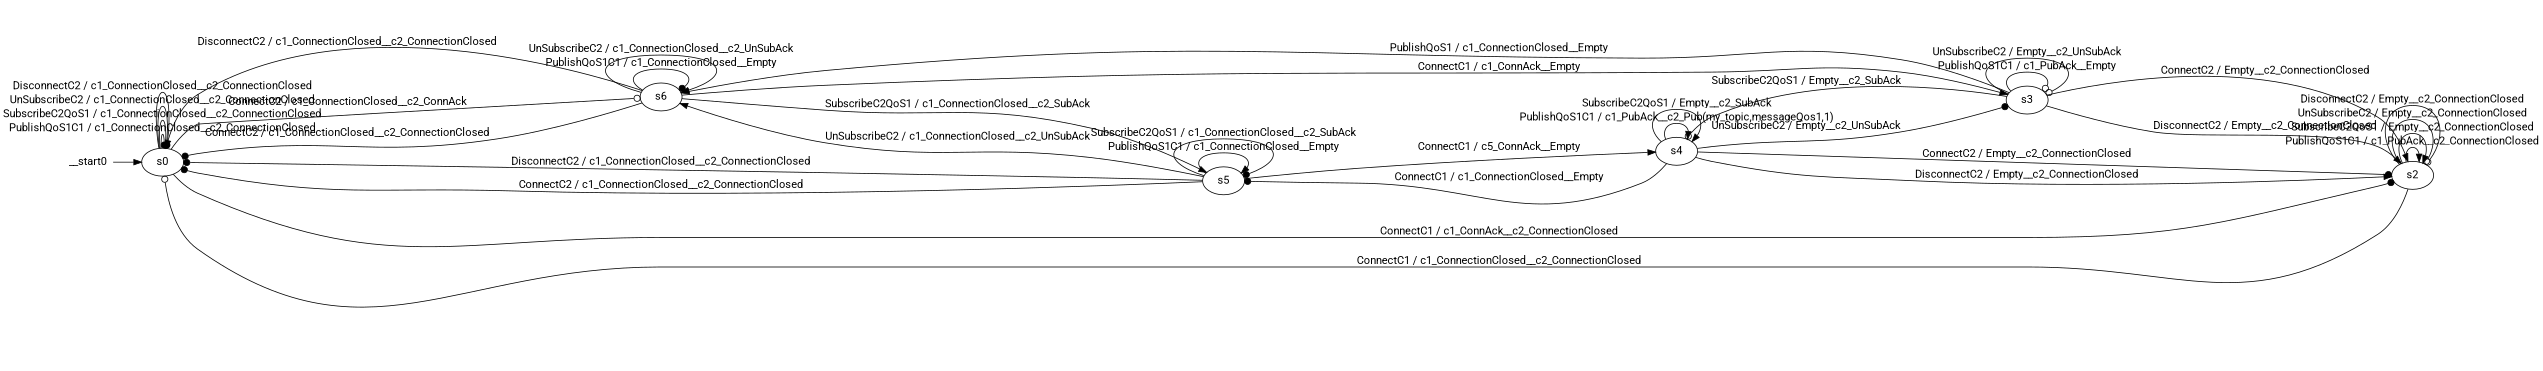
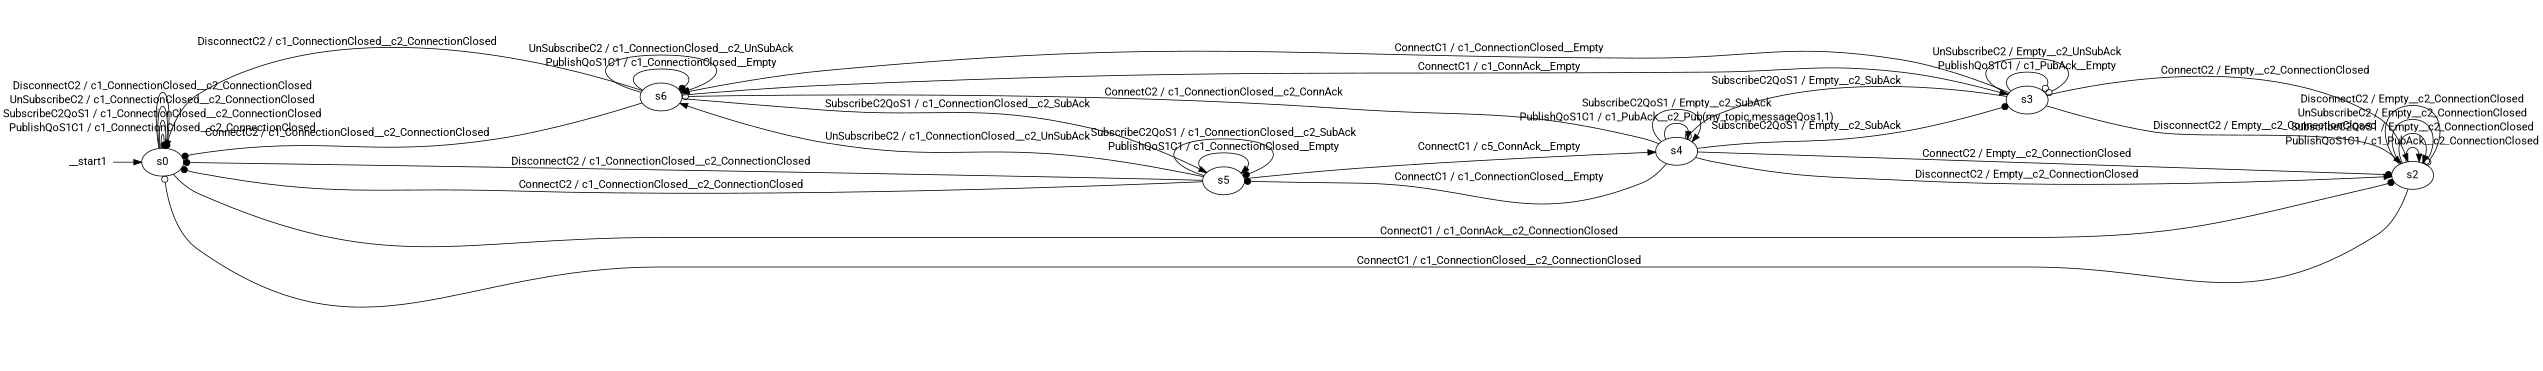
edge "s3" -> "s6": label "PublishQoS1 / c1_ConnectionClosed__Empty" -> "ConnectC1 / c1_ConnectionClosed__Empty"
edge "s0" -> "s6": now "s4" -> "s6"
edge "s4" -> "s3": label "UnSubscribeC2 / Empty__c2_UnSubAck" -> "SubscribeC2QoS1 / Empty__c2_SubAck"
node "__start0": label "__start0" -> "__start1"
